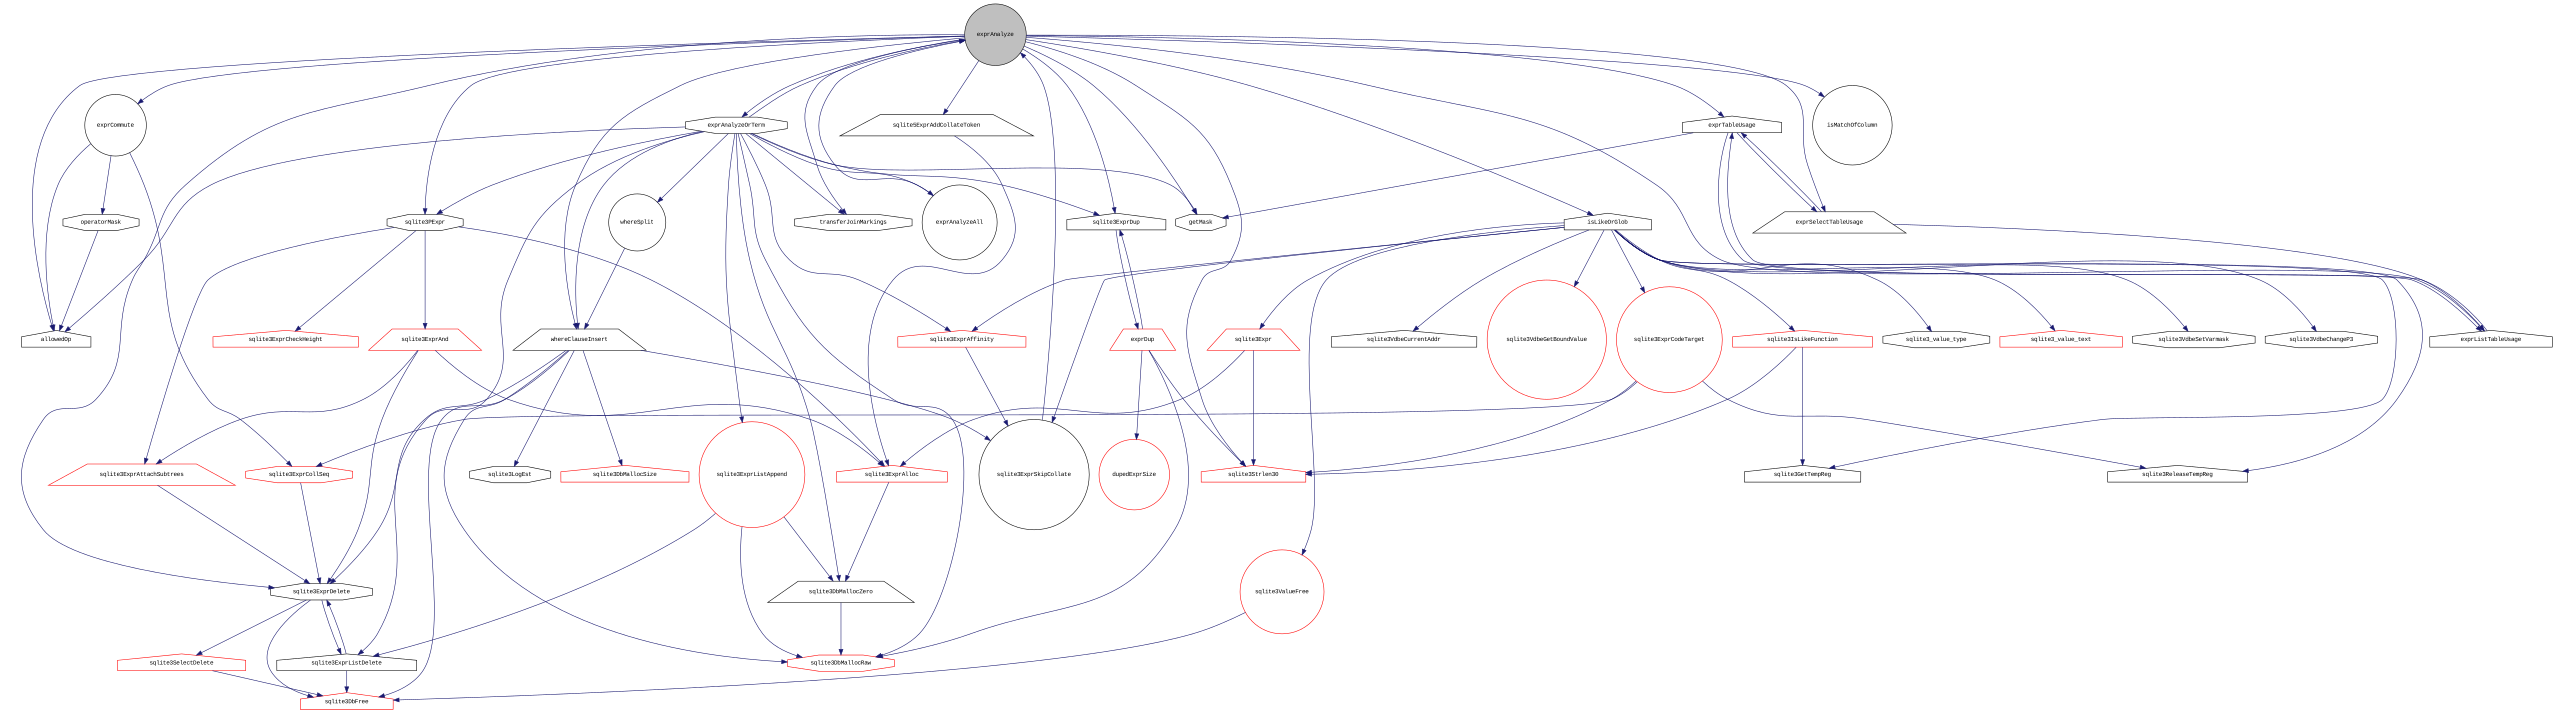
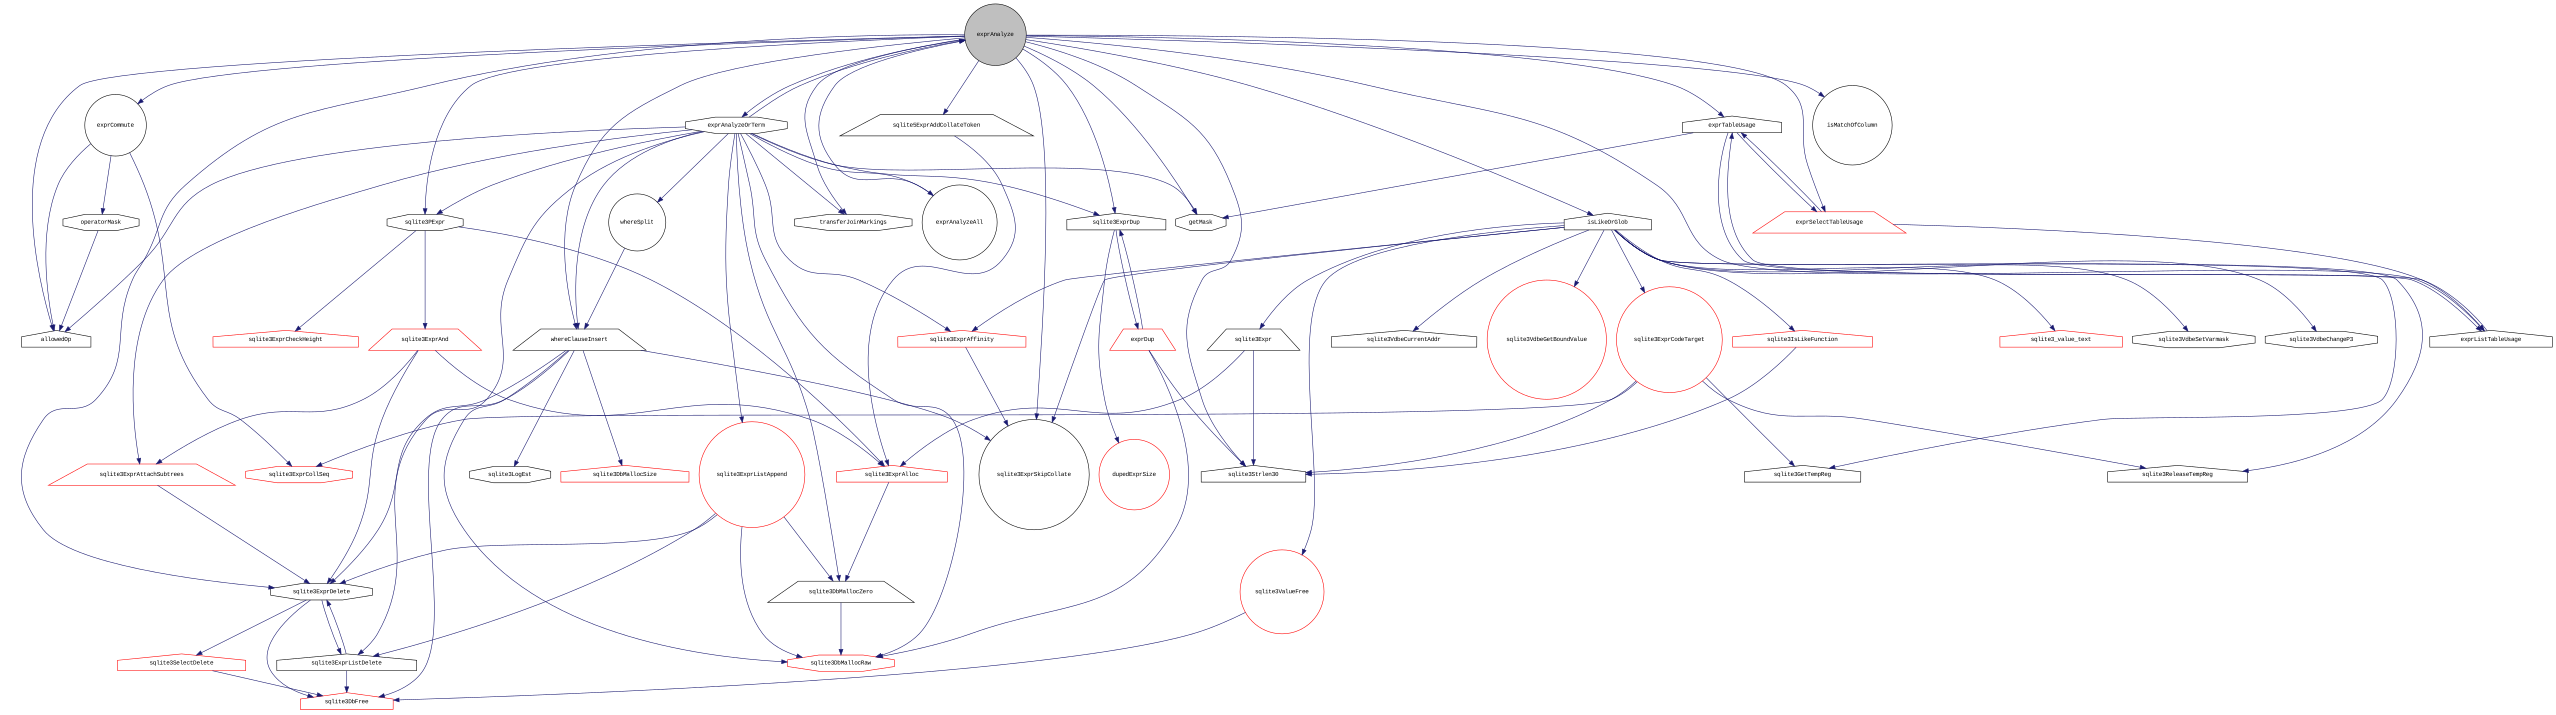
node "exprSelectTableUsage": color black -> red
edge "sqlite3ExprSkipCollate" -> "exprAnalyze": reversed
edge "sqlite3PExpr" -> "sqlite3ExprAttachSubtrees": now "exprAnalyzeOrTerm" -> "sqlite3ExprAttachSubtrees"
node "sqlite3Expr": color red -> black
node "sqlite3_value_type": removed
edge "exprDup" -> "dupedExprSize": now "sqlite3ExprDup" -> "dupedExprSize"
edge "sqlite3IsLikeFunction" -> "sqlite3GetTempReg": now "sqlite3ExprCodeTarget" -> "sqlite3GetTempReg"
node "sqlite3Strlen30": color red -> black
edge "sqlite3ExprCollSeq" -> "sqlite3ExprDelete": now "sqlite3ExprListAppend" -> "sqlite3ExprDelete"
